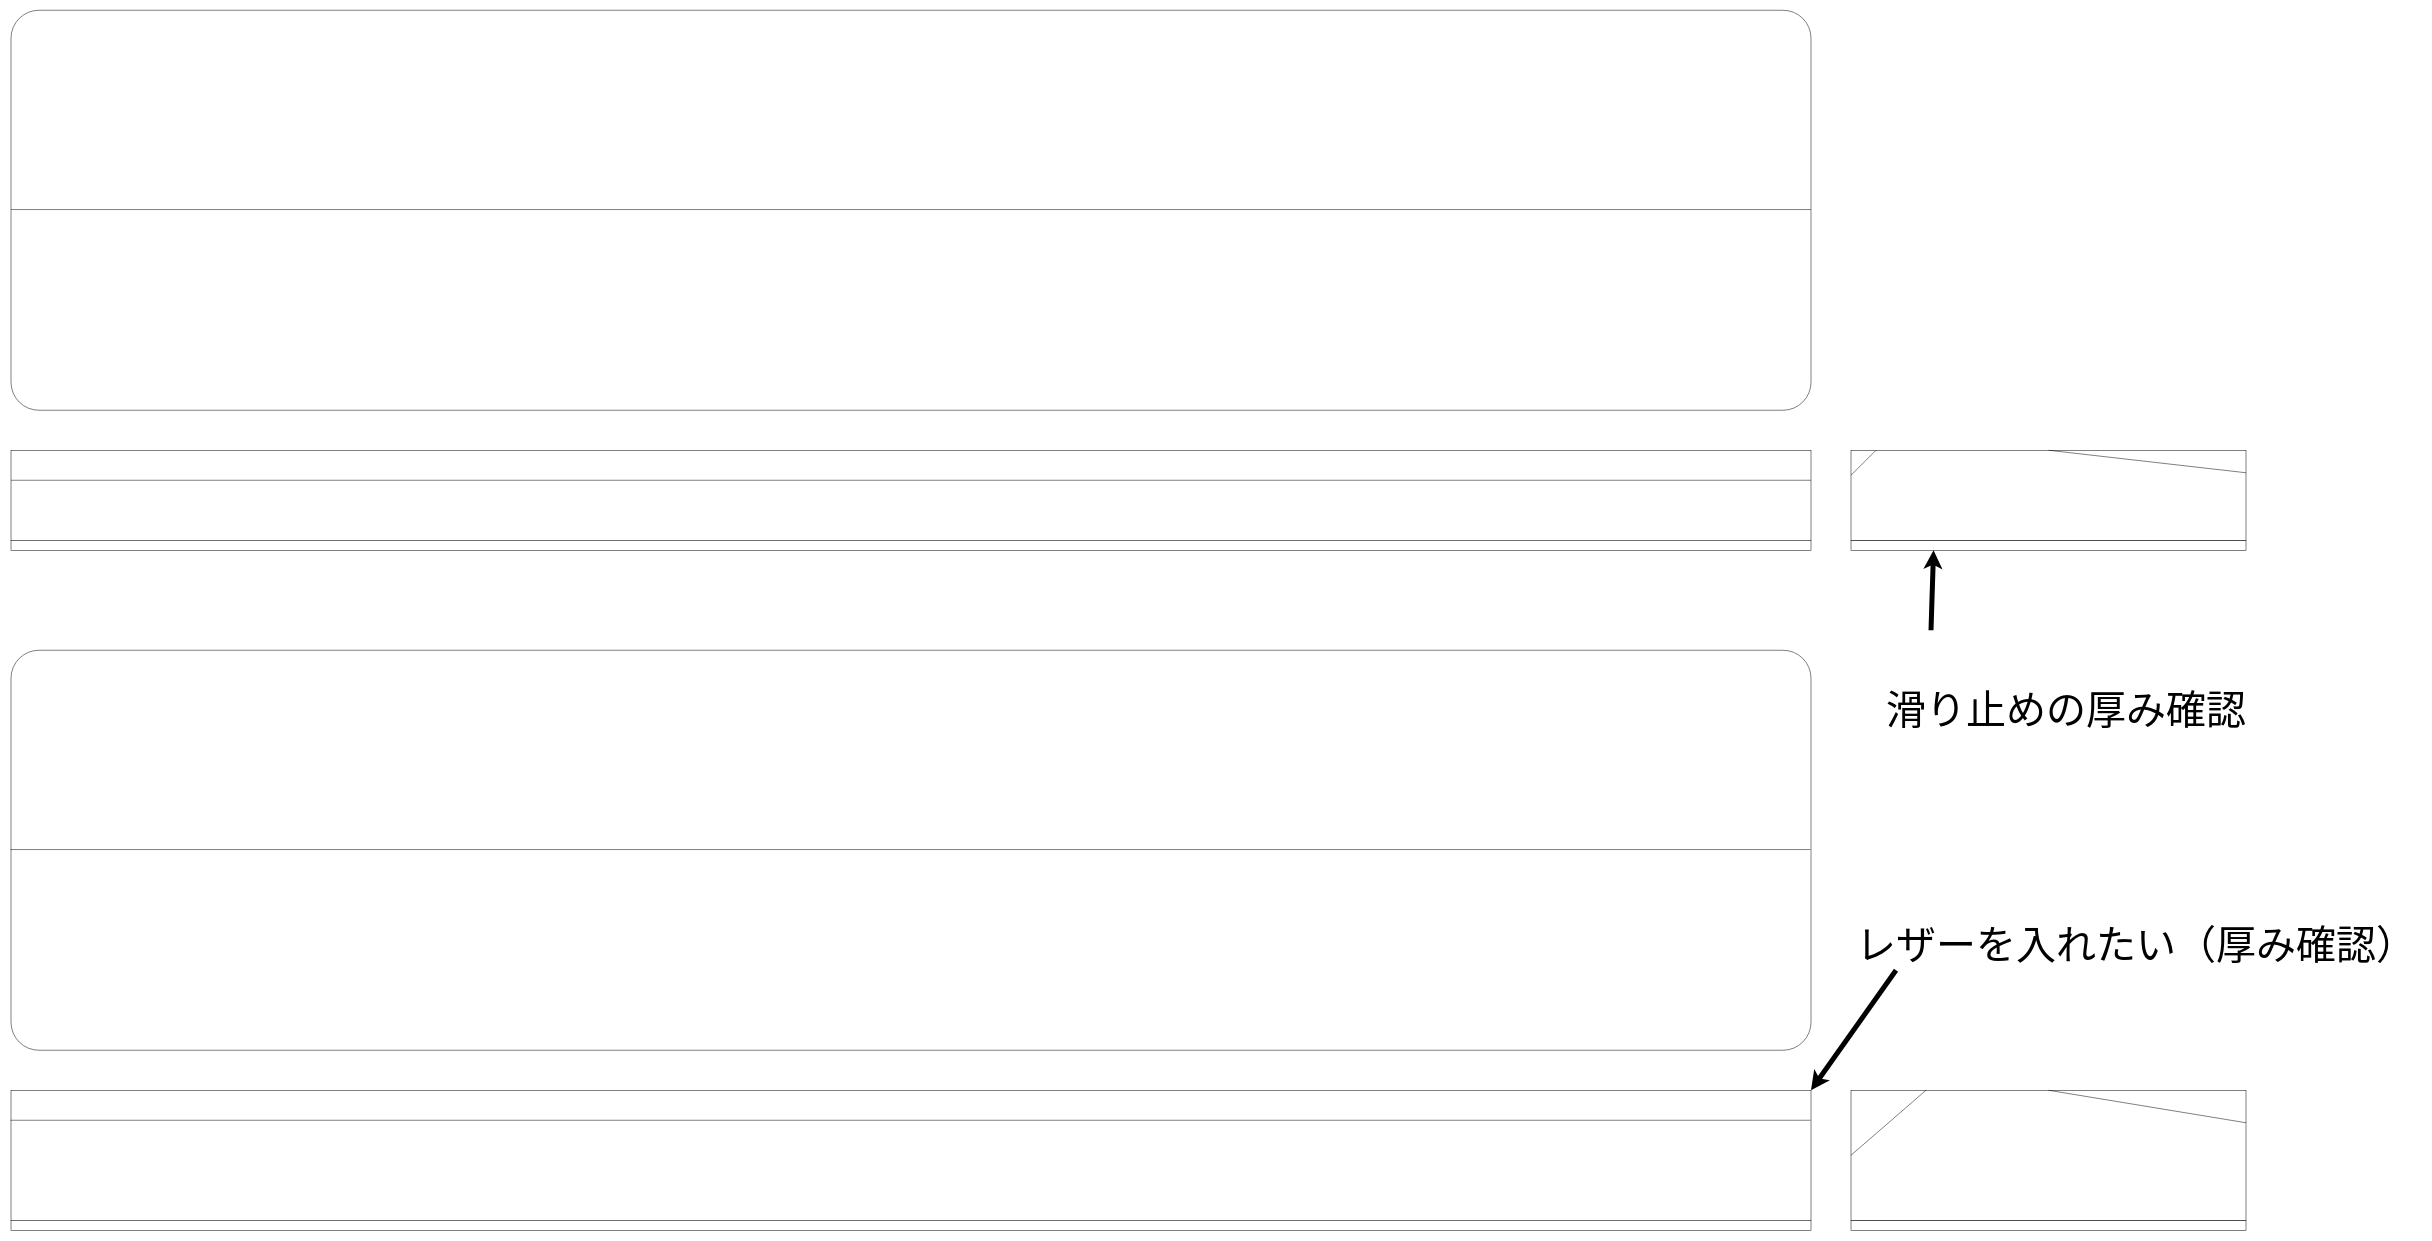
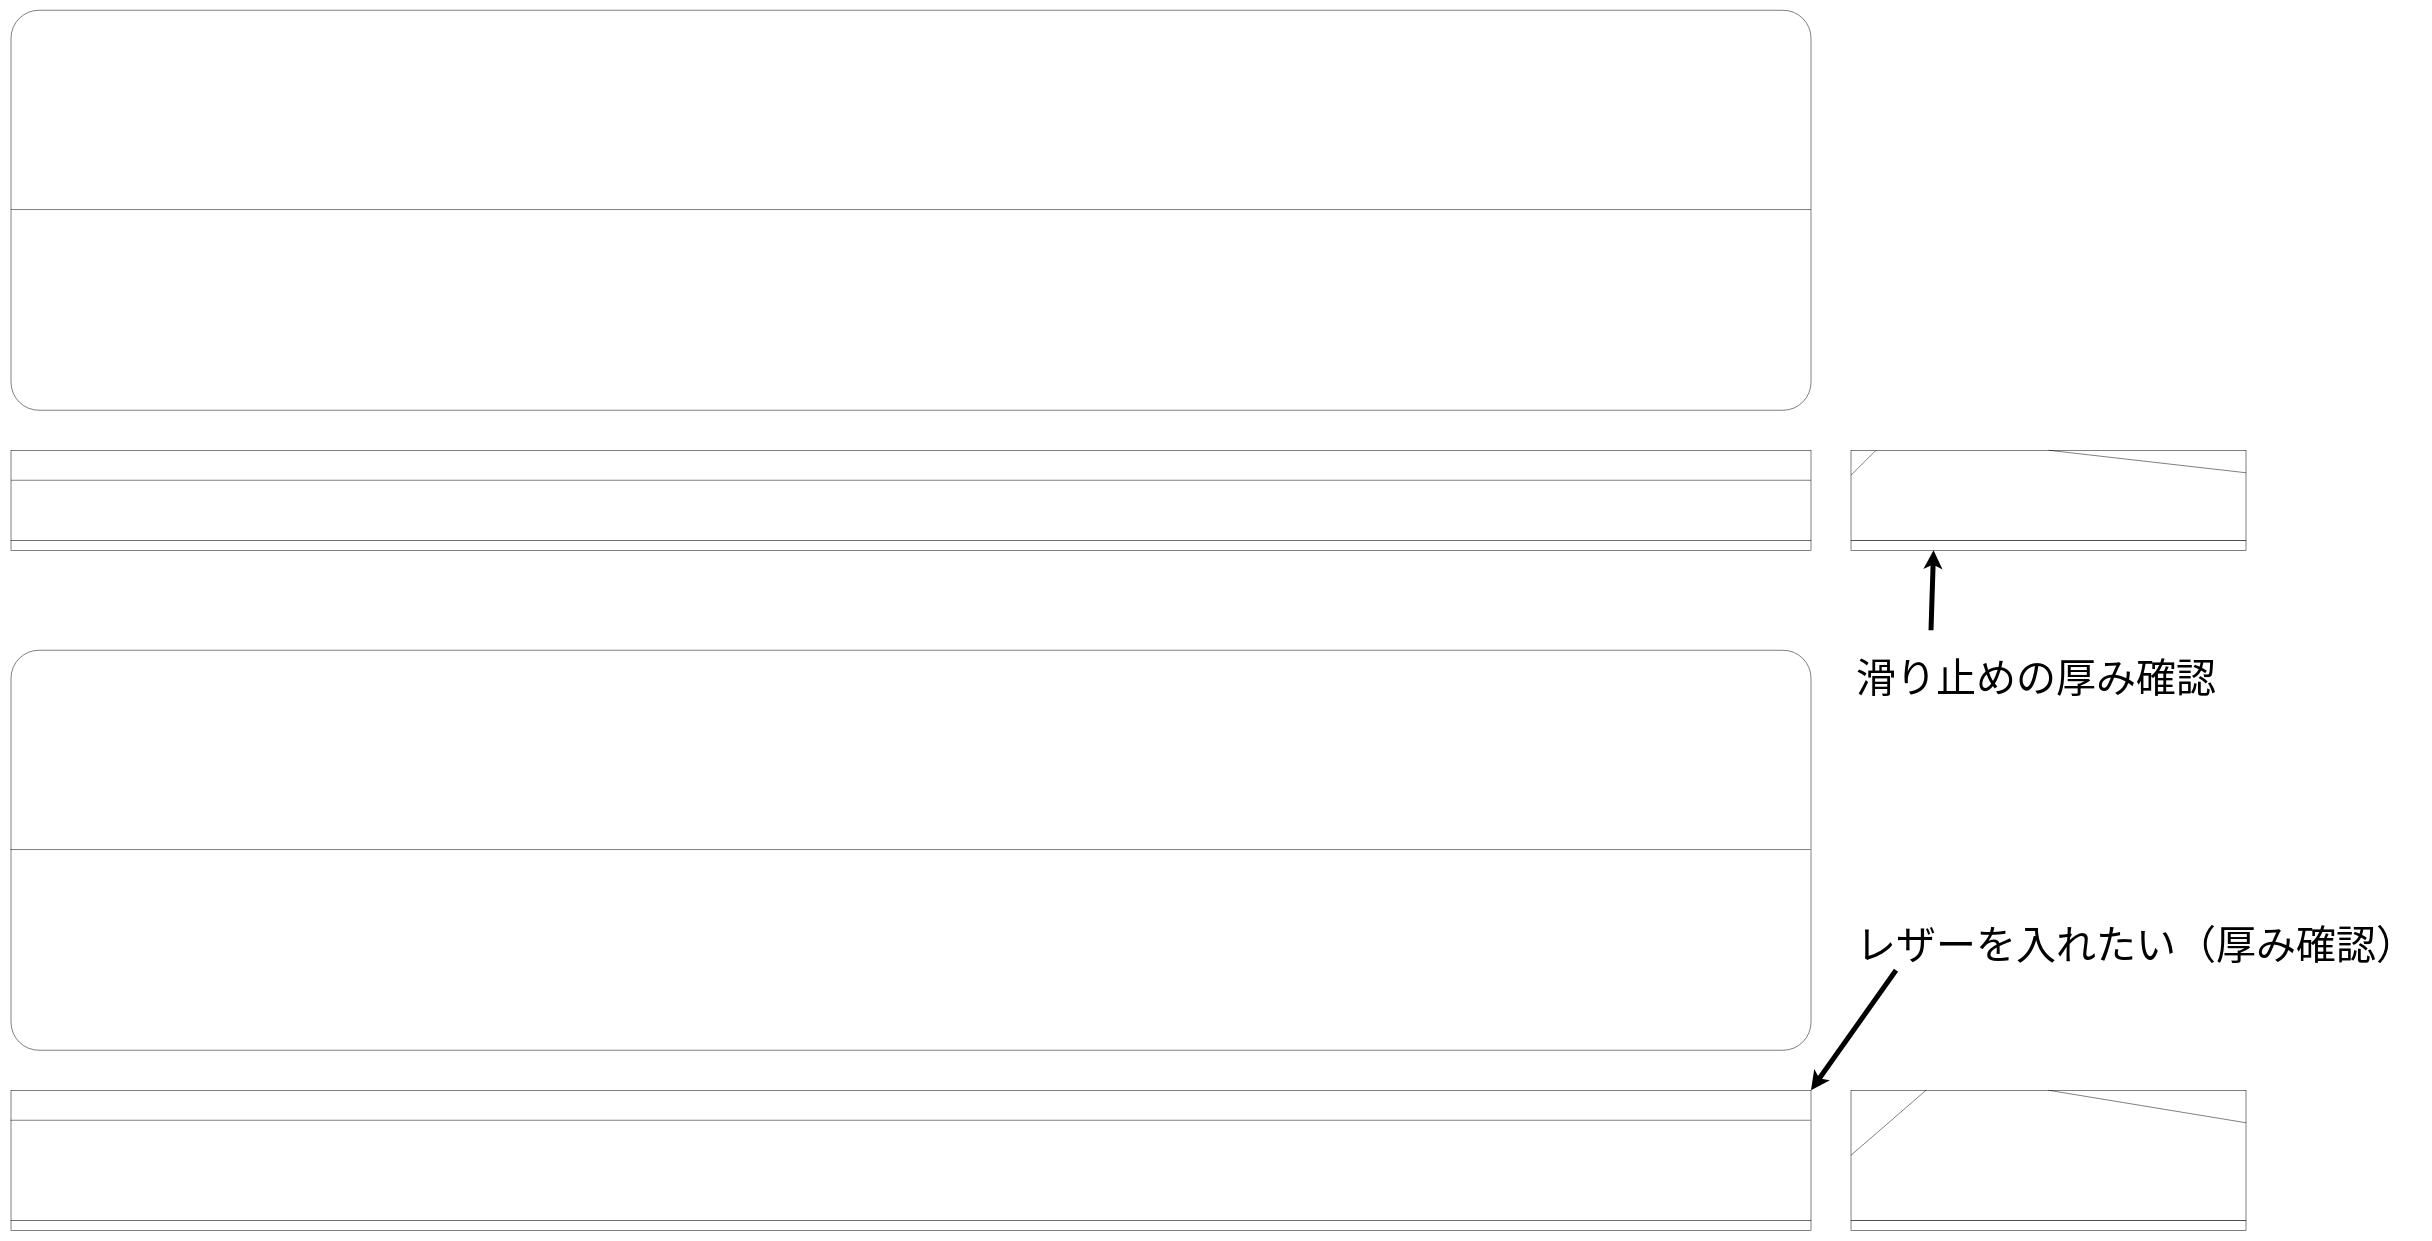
node "滑り止めの厚み確認": moved (2066, 710) -> (2036, 678)
